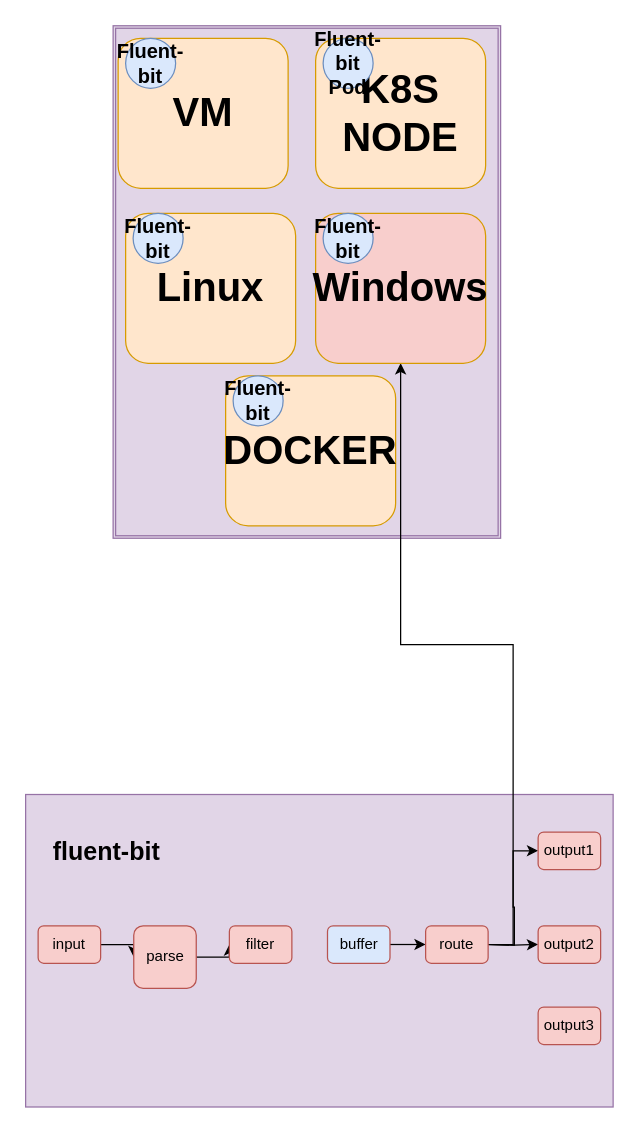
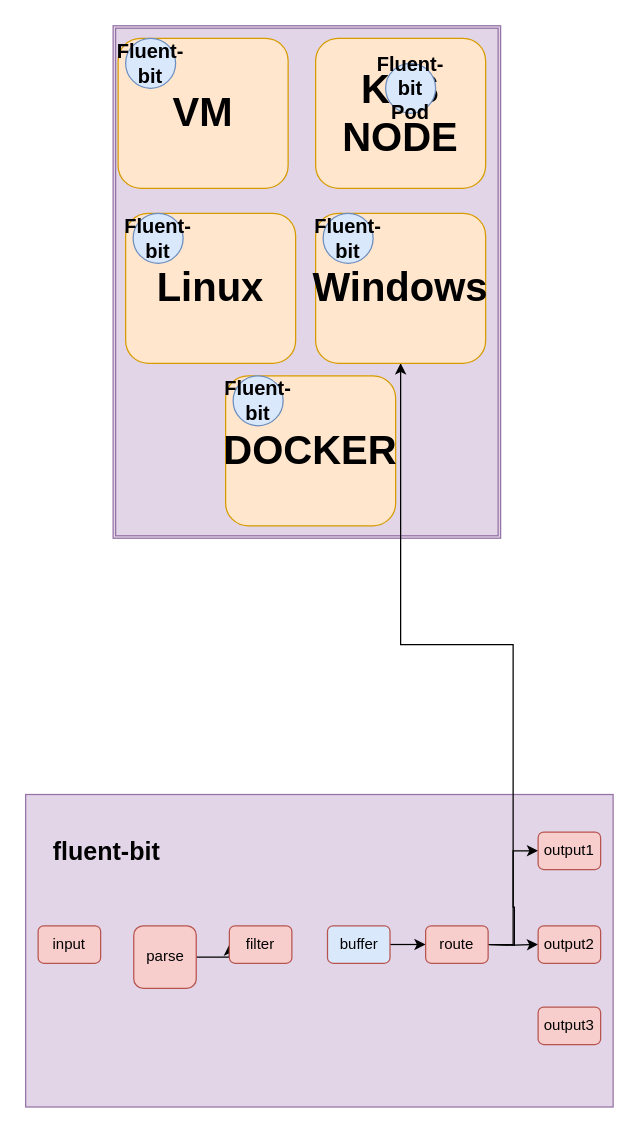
node "Fluent-bit Pod": moved (348, 63) -> (411, 88)
node "Windows": fillcolor #f8cecc -> #ffe6cc
edge "input" -> "parse": removed
